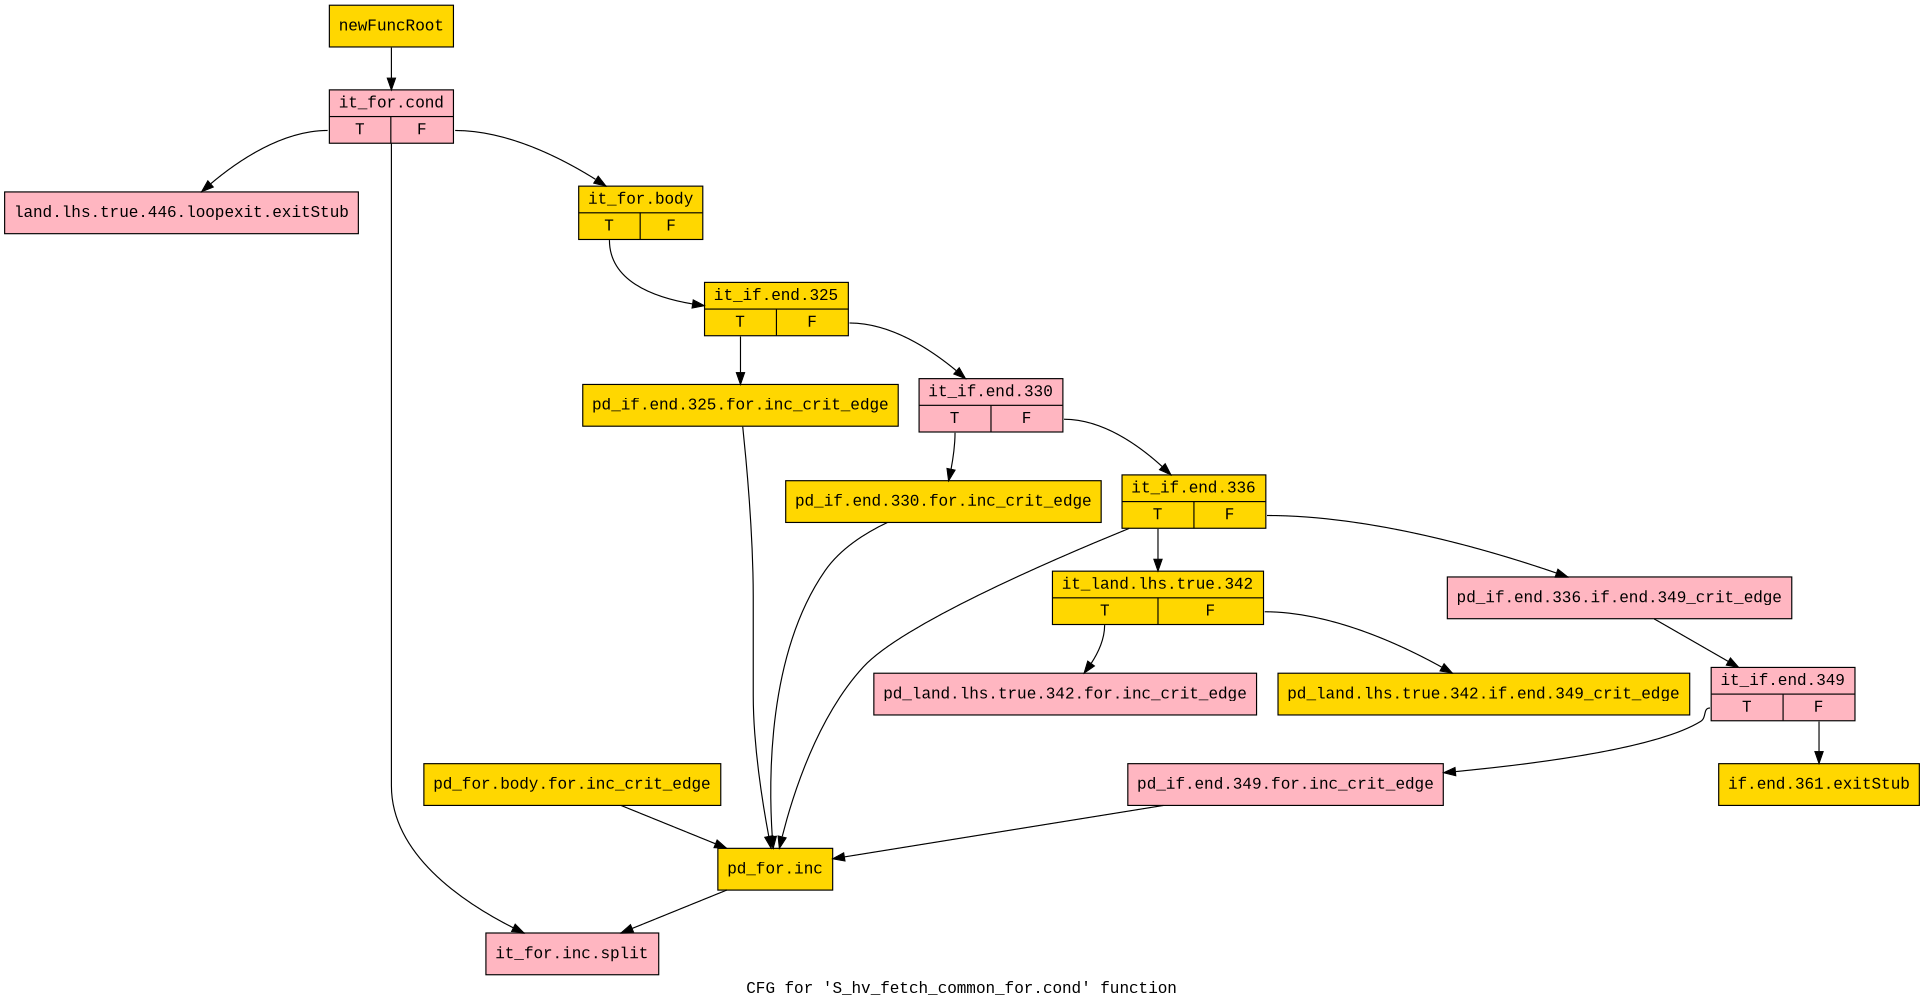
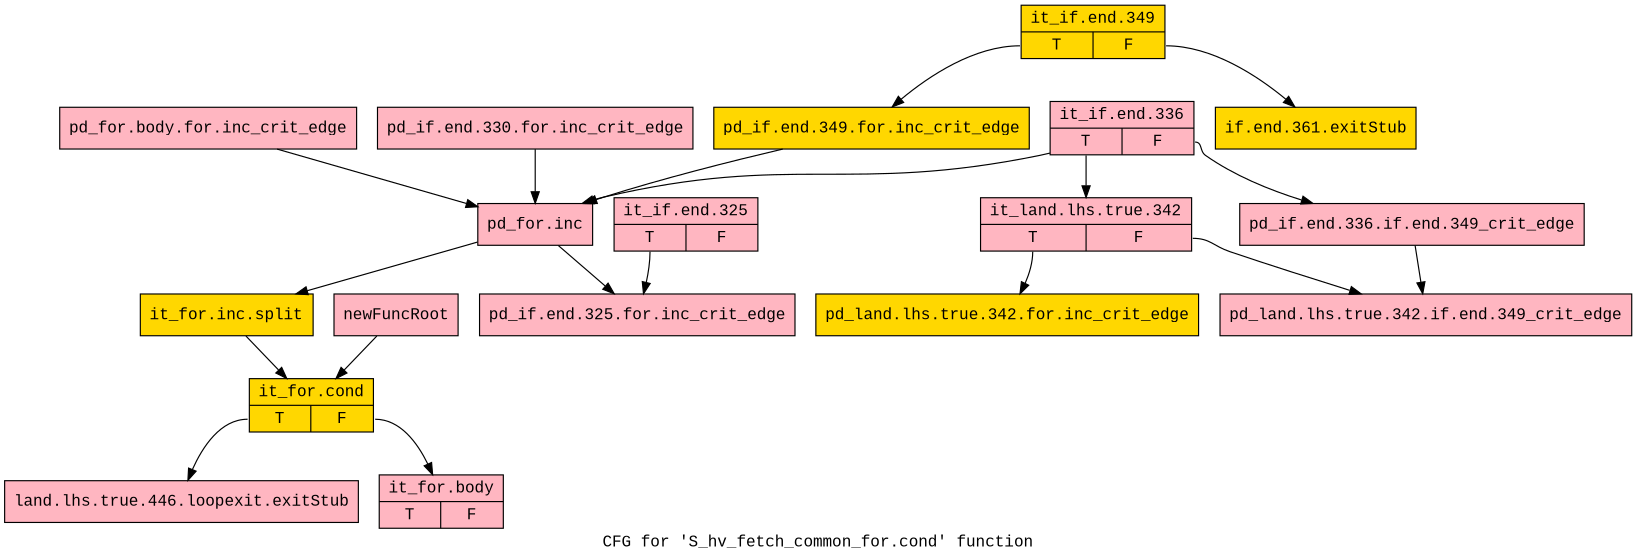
node "newFuncRoot": fillcolor gold -> lightpink
node "it_for.cond": fillcolor lightpink -> gold
node "it_for.body": fillcolor gold -> lightpink
edge "it_for.body" -> "it_if.end.325": removed
node "it_if.end.325": fillcolor gold -> lightpink
node "pd_if.end.325.for.inc_crit_edge": fillcolor gold -> lightpink
node "it_if.end.330": removed
node "pd_if.end.330.for.inc_crit_edge": fillcolor gold -> lightpink
node "it_if.end.336": fillcolor gold -> lightpink
edge "it_for.cond" -> "it_for.inc.split": reversed
node "it_land.lhs.true.342": fillcolor gold -> lightpink
edge "pd_if.end.325.for.inc_crit_edge" -> "pd_for.inc": reversed
edge "pd_if.end.336.if.end.349_crit_edge" -> "it_if.end.349": now "pd_if.end.336.if.end.349_crit_edge" -> "pd_land.lhs.true.342.if.end.349_crit_edge"
node "pd_land.lhs.true.342.for.inc_crit_edge": fillcolor lightpink -> gold
node "pd_land.lhs.true.342.if.end.349_crit_edge": fillcolor gold -> lightpink
node "it_if.end.349": fillcolor lightpink -> gold
node "pd_for.body.for.inc_crit_edge": fillcolor gold -> lightpink
node "pd_if.end.349.for.inc_crit_edge": fillcolor lightpink -> gold
node "pd_for.inc": fillcolor gold -> lightpink
node "it_for.inc.split": fillcolor lightpink -> gold
